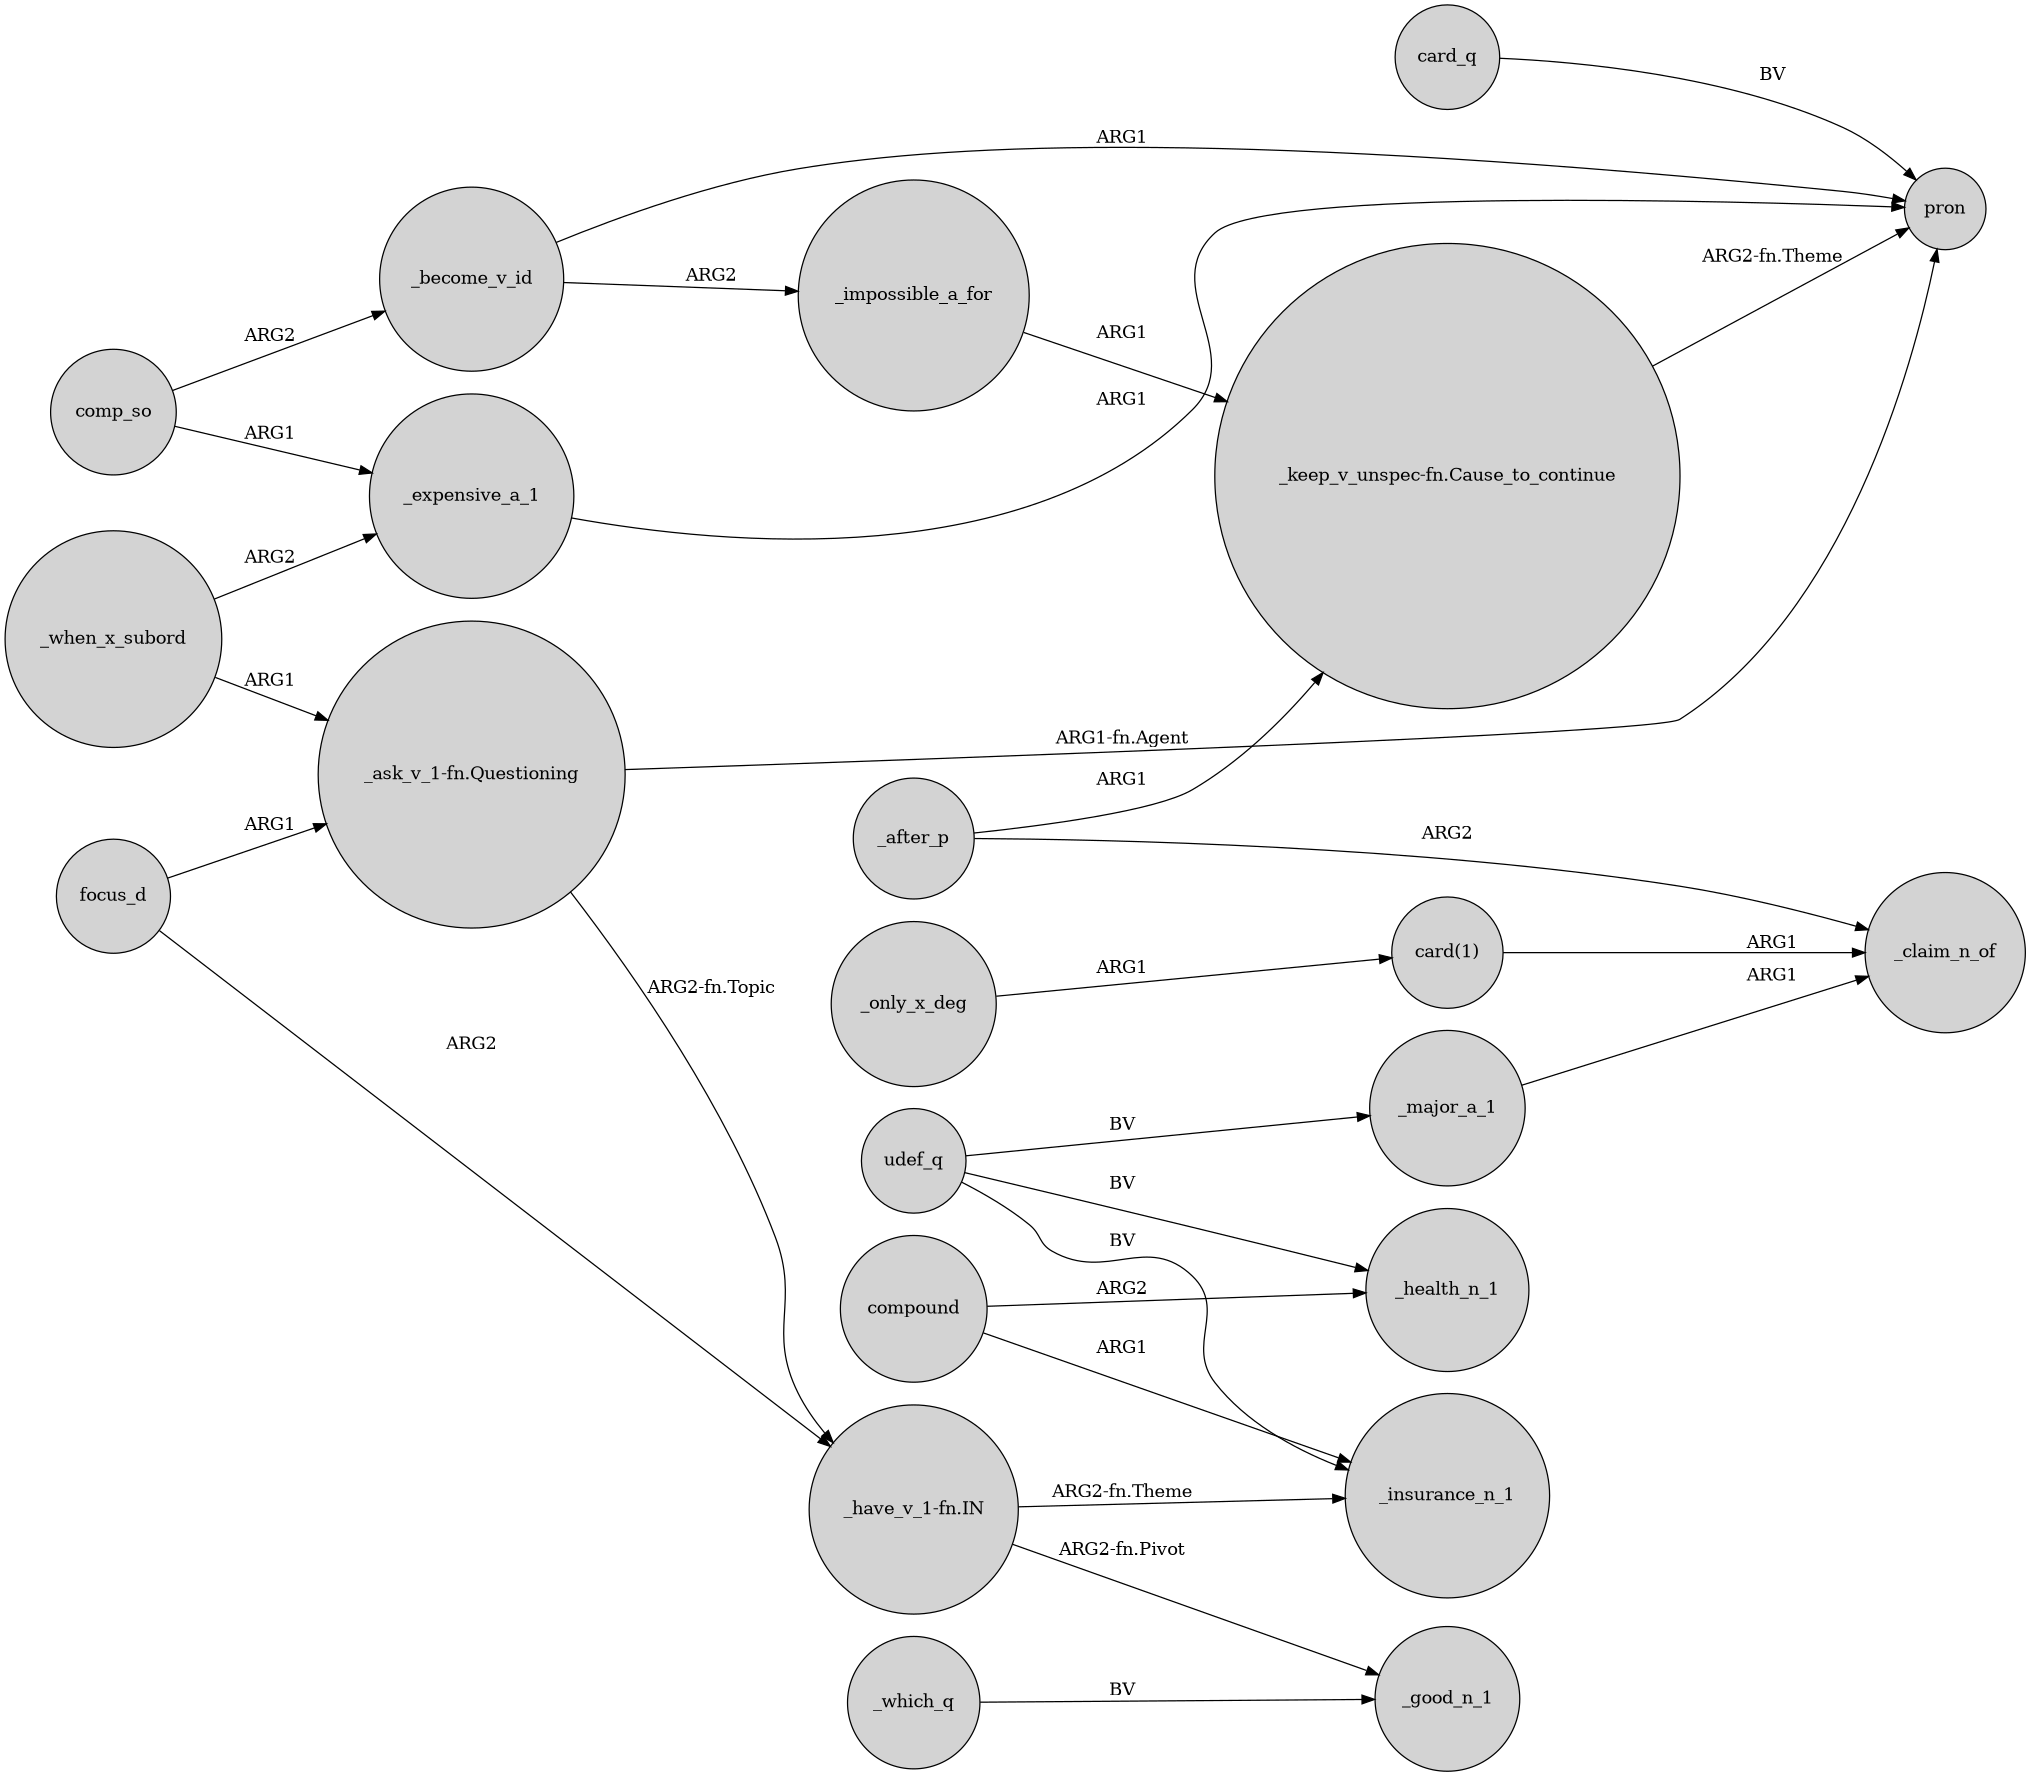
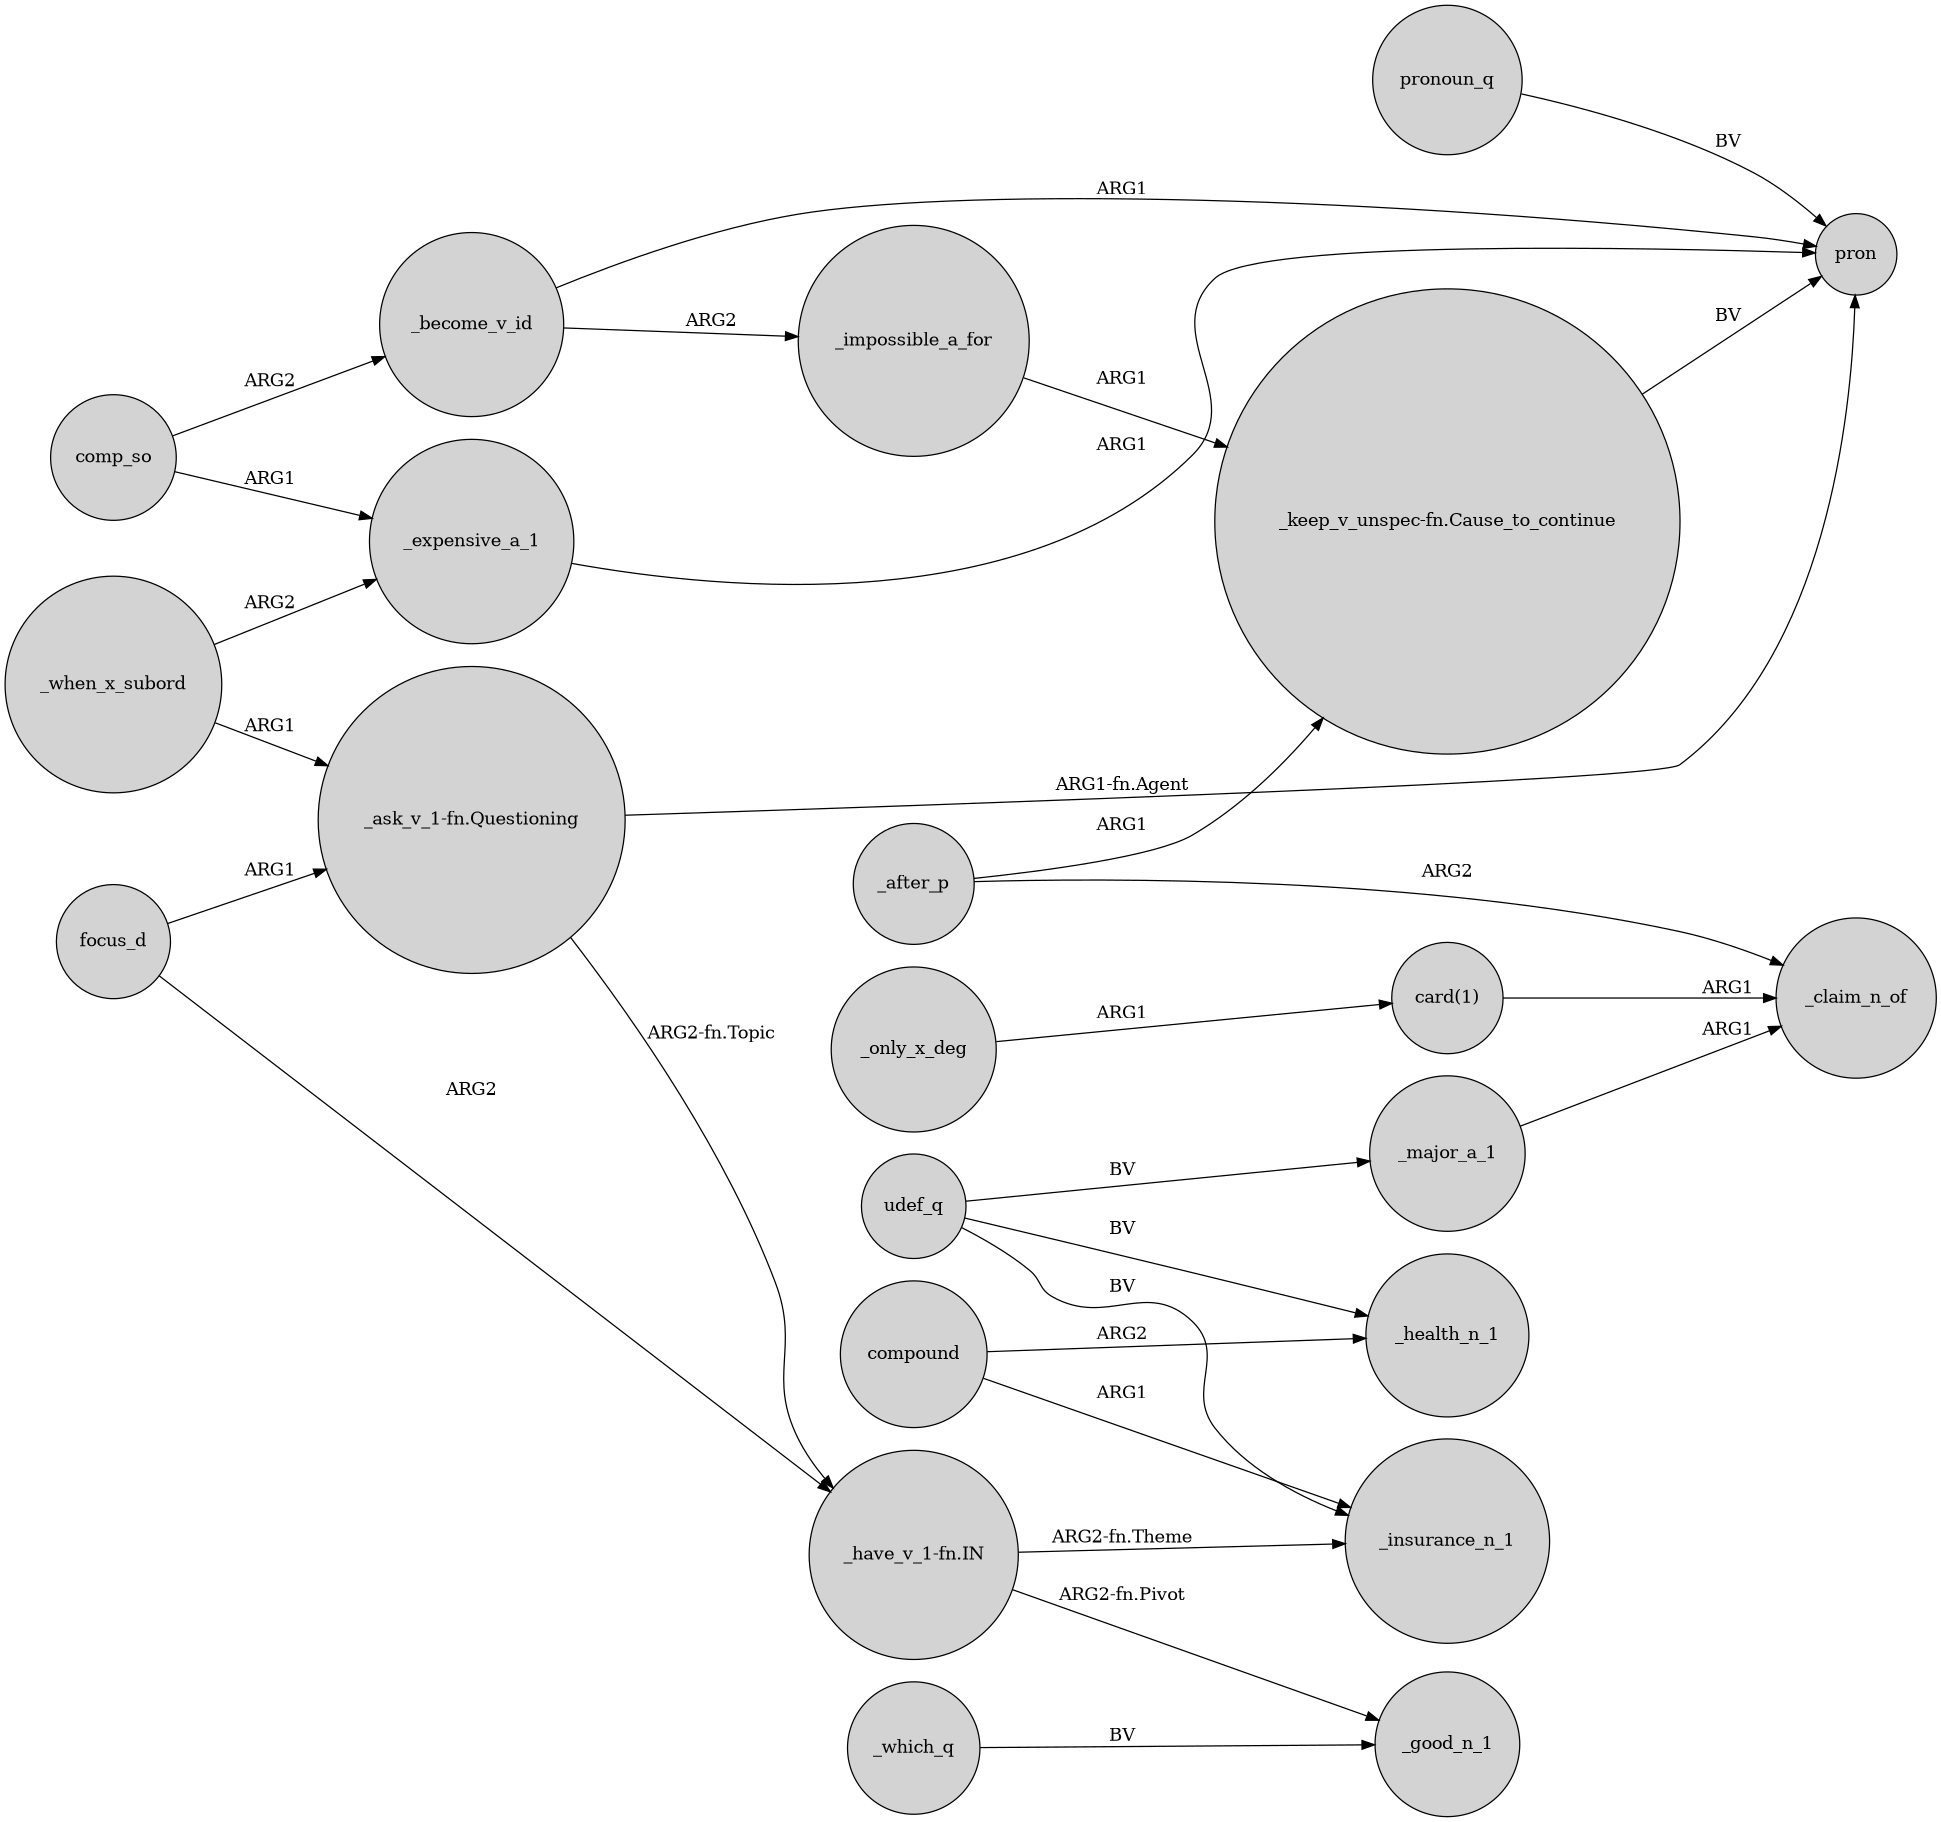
node "card_q": label "card_q" -> "pronoun_q"
edge "_keep_v_unspec-fn.Cause_to_continue" -> "pron": label "ARG2-fn.Theme" -> "BV"
